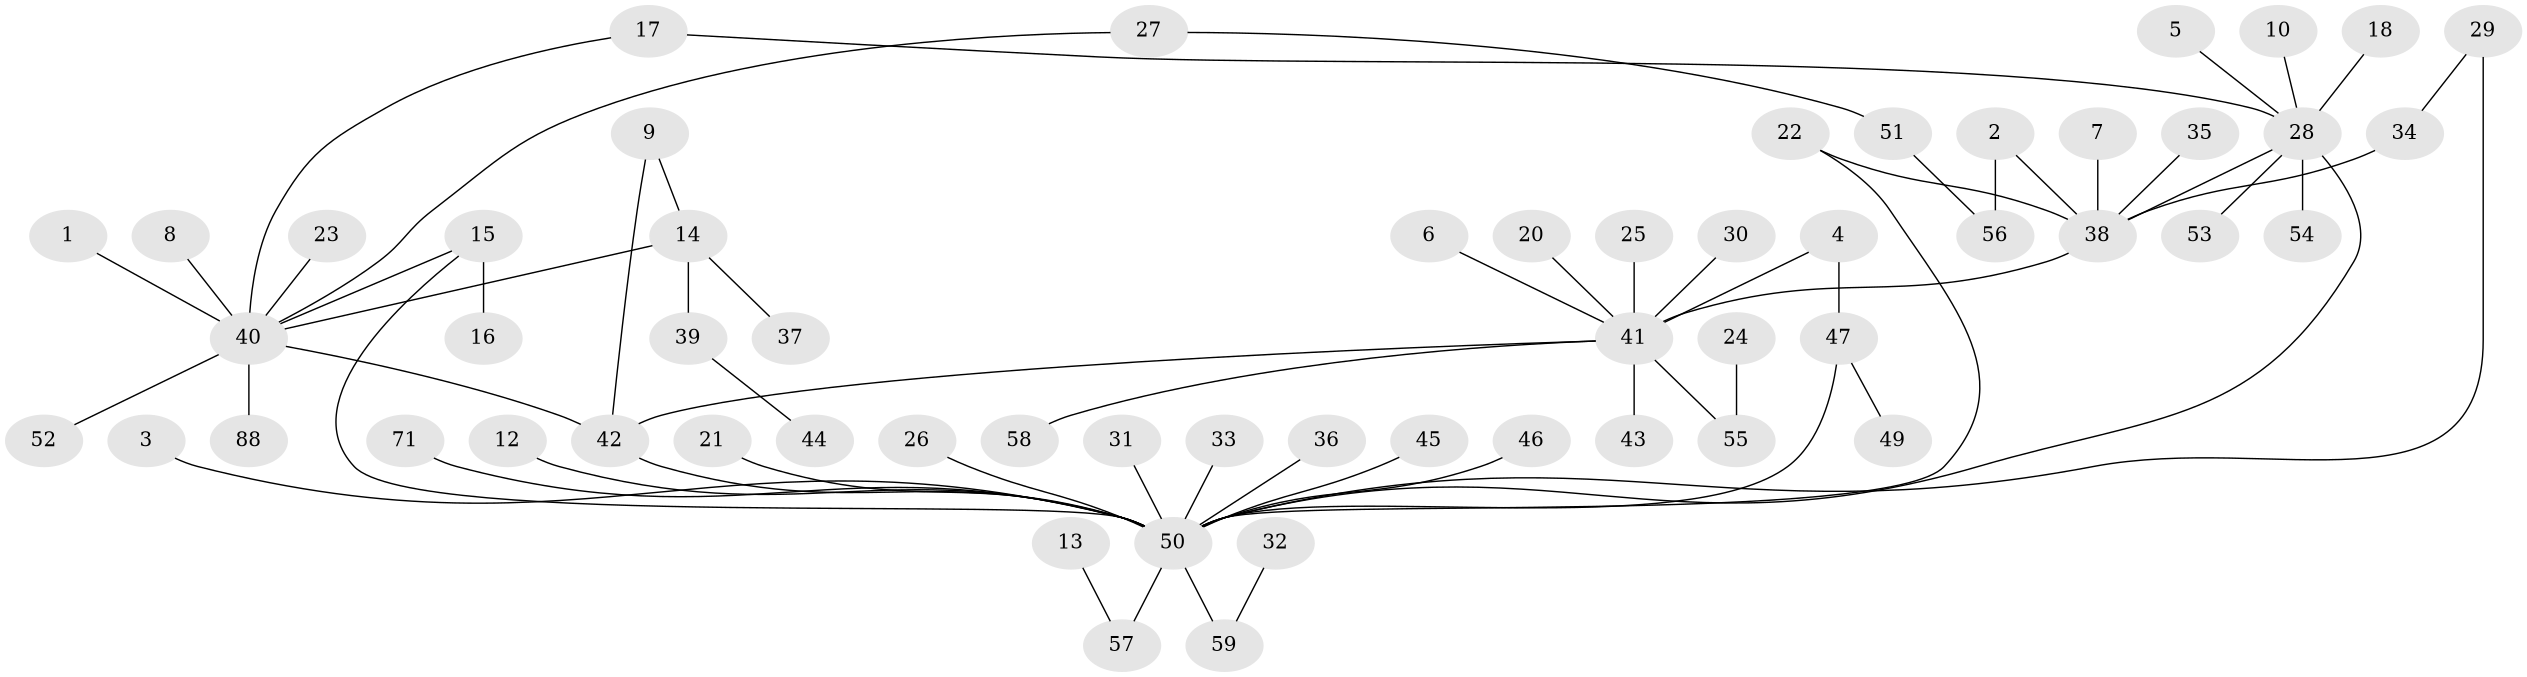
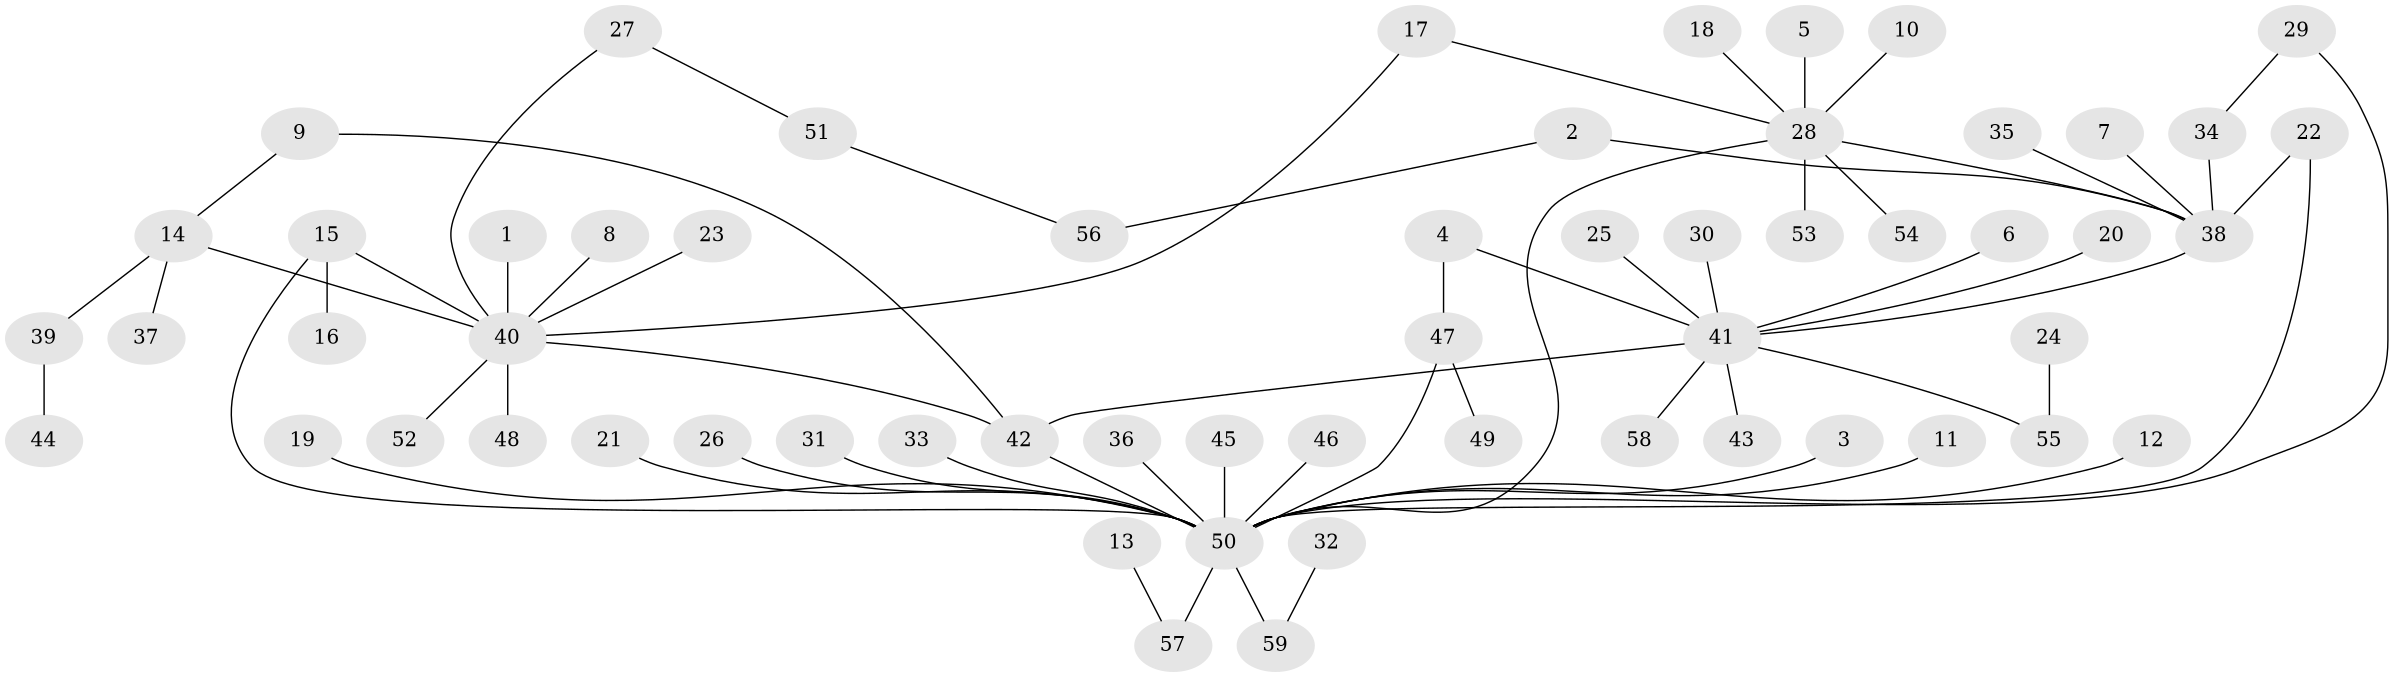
node "88": label "88" -> "48"
node "19": added
node "71": label "71" -> "11"
